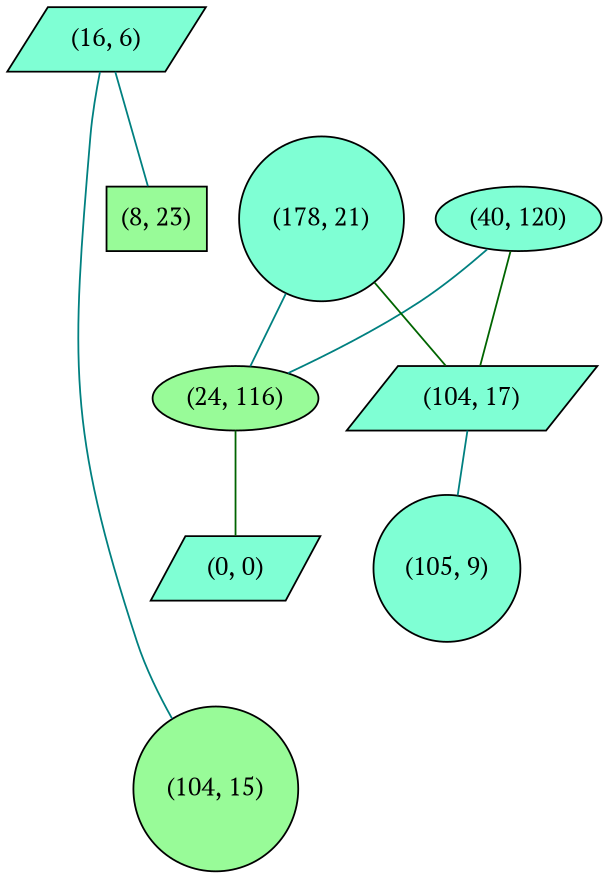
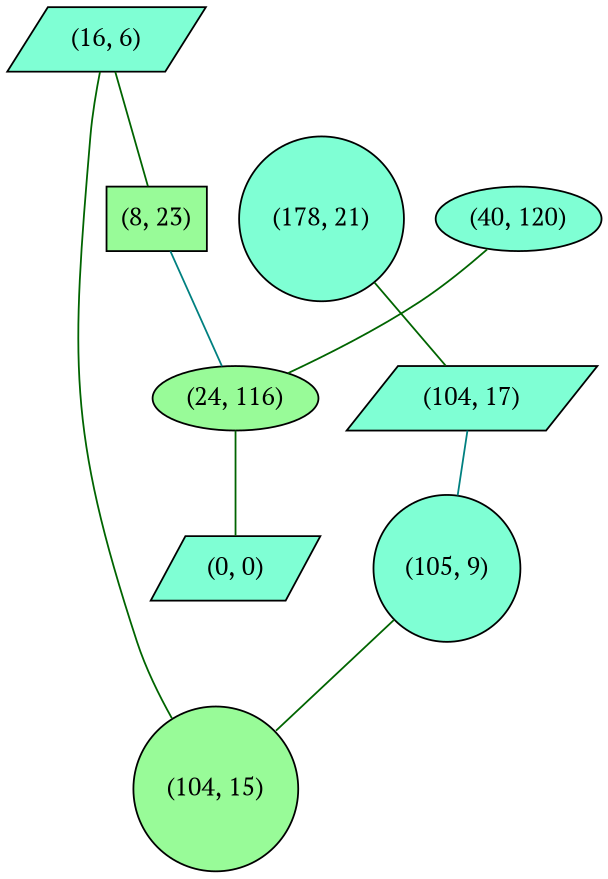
edge "(16, 6)" -- "(8, 23)": color teal -> darkgreen
edge "(40, 120)" -- "(104, 17)": removed
edge "(40, 120)" -- "(24, 116)": color teal -> darkgreen
edge "(178, 21)" -- "(24, 116)": now "(8, 23)" -- "(24, 116)"
edge "(16, 6)" -- "(104, 15)": color teal -> darkgreen
edge "(105, 9)" -- "(104, 15)": added
